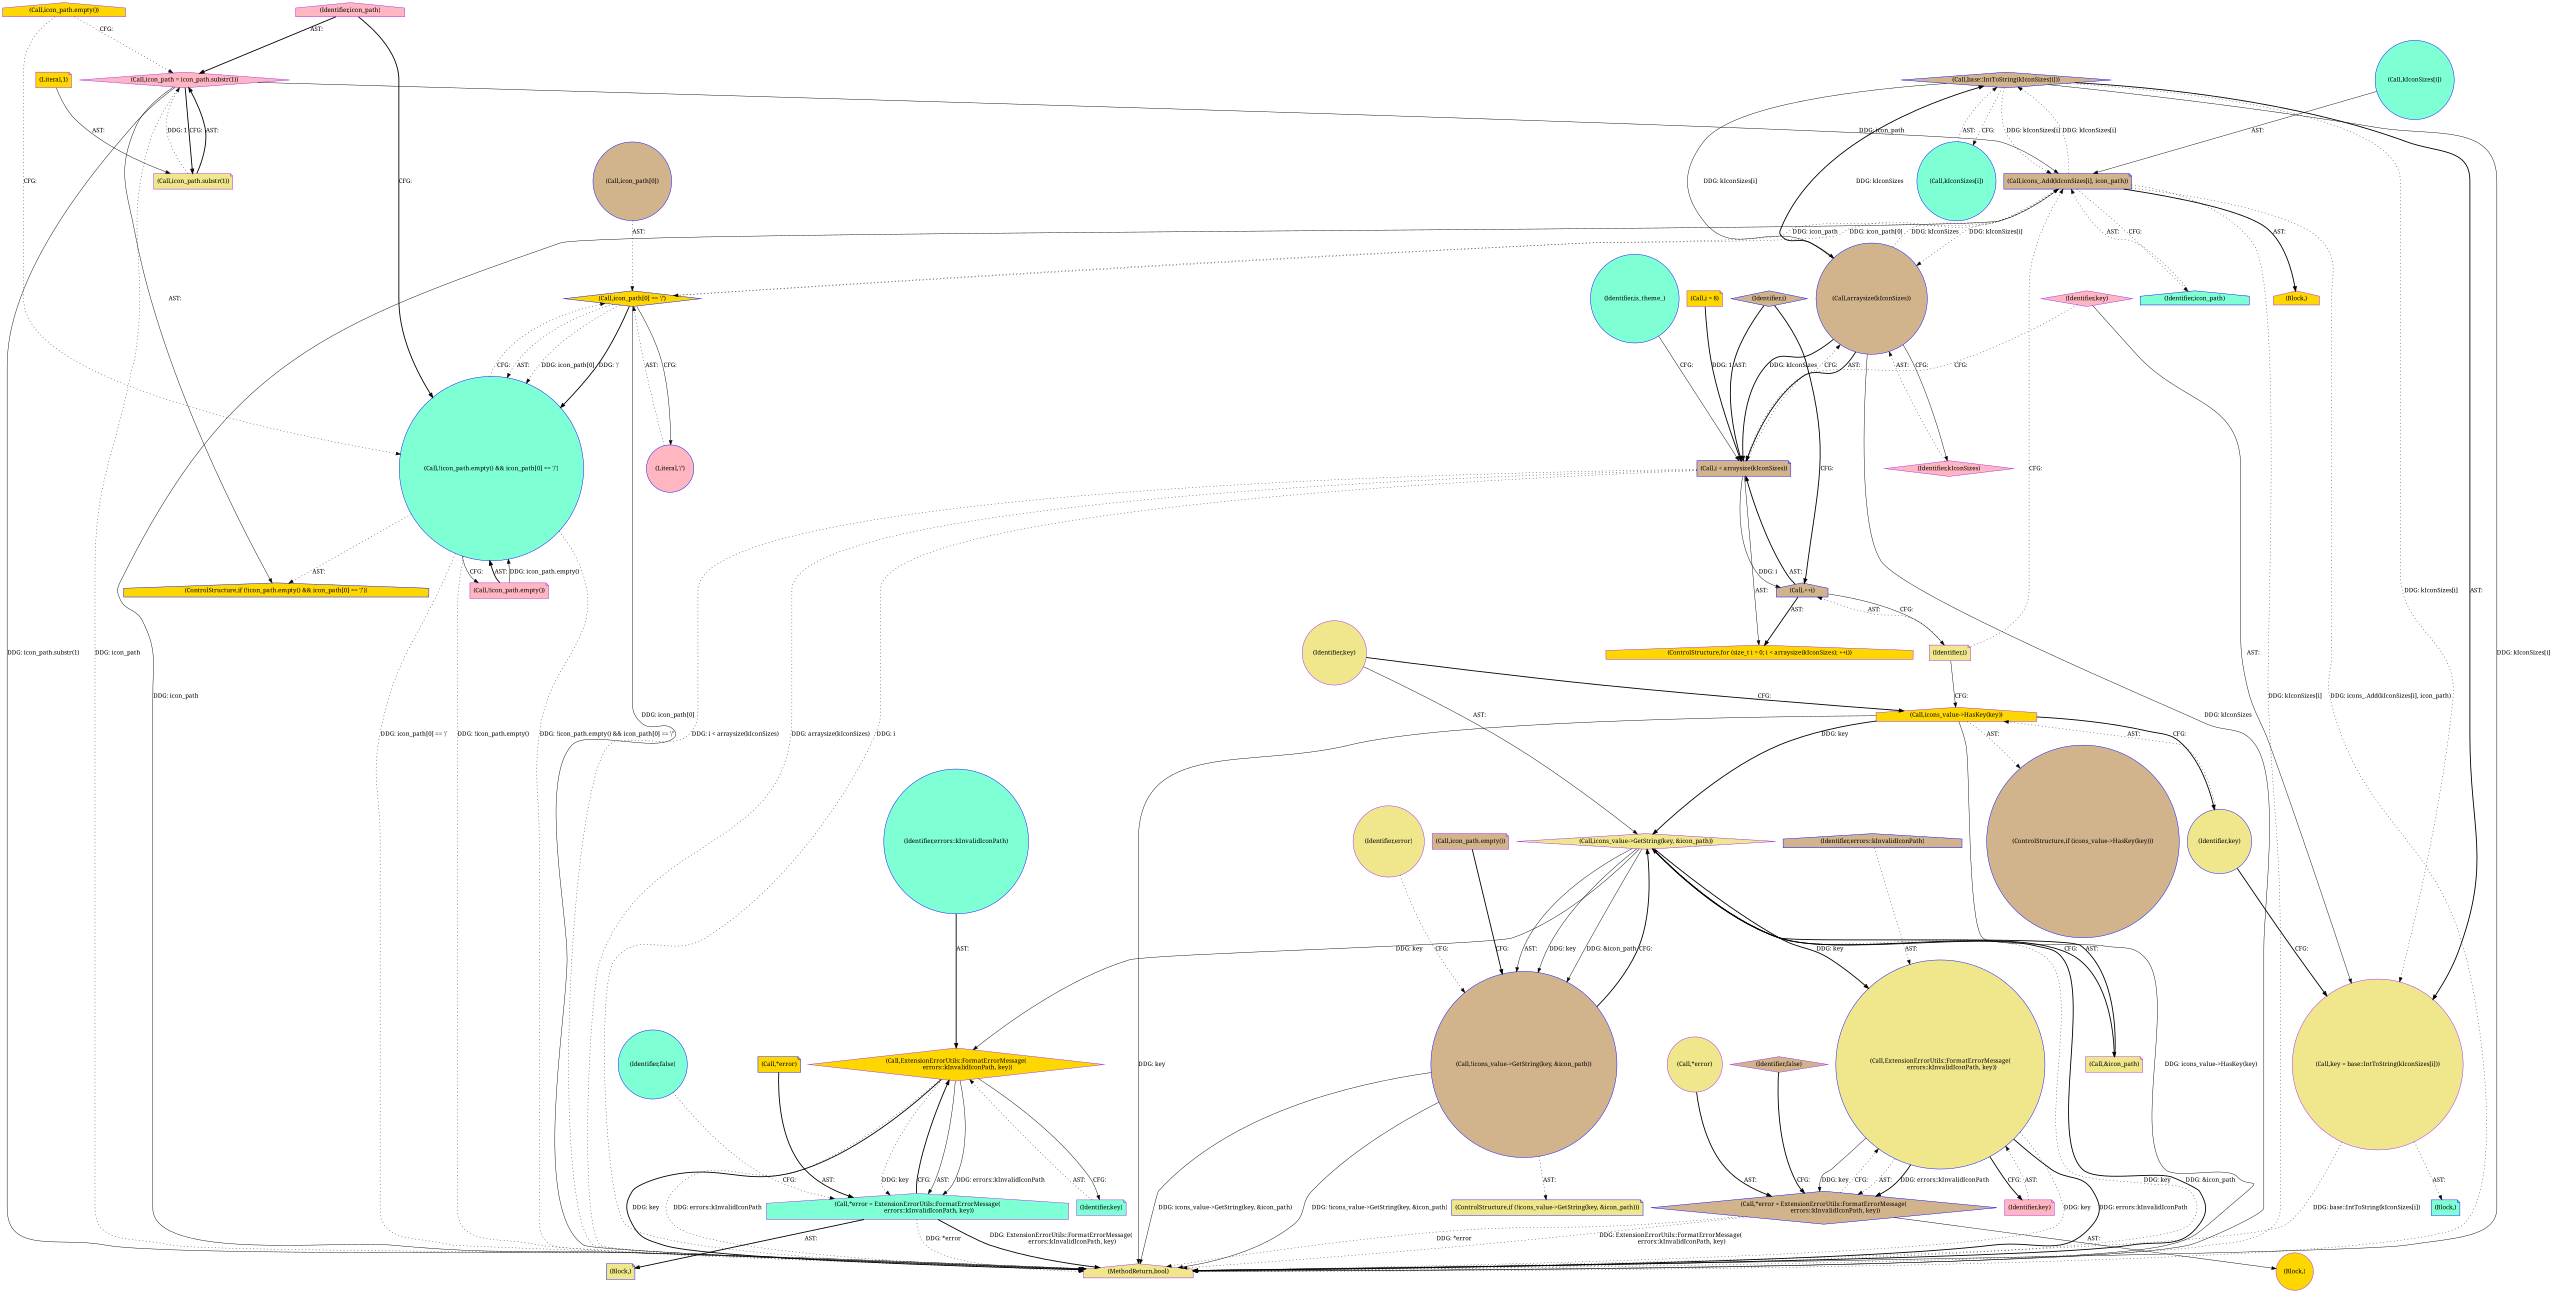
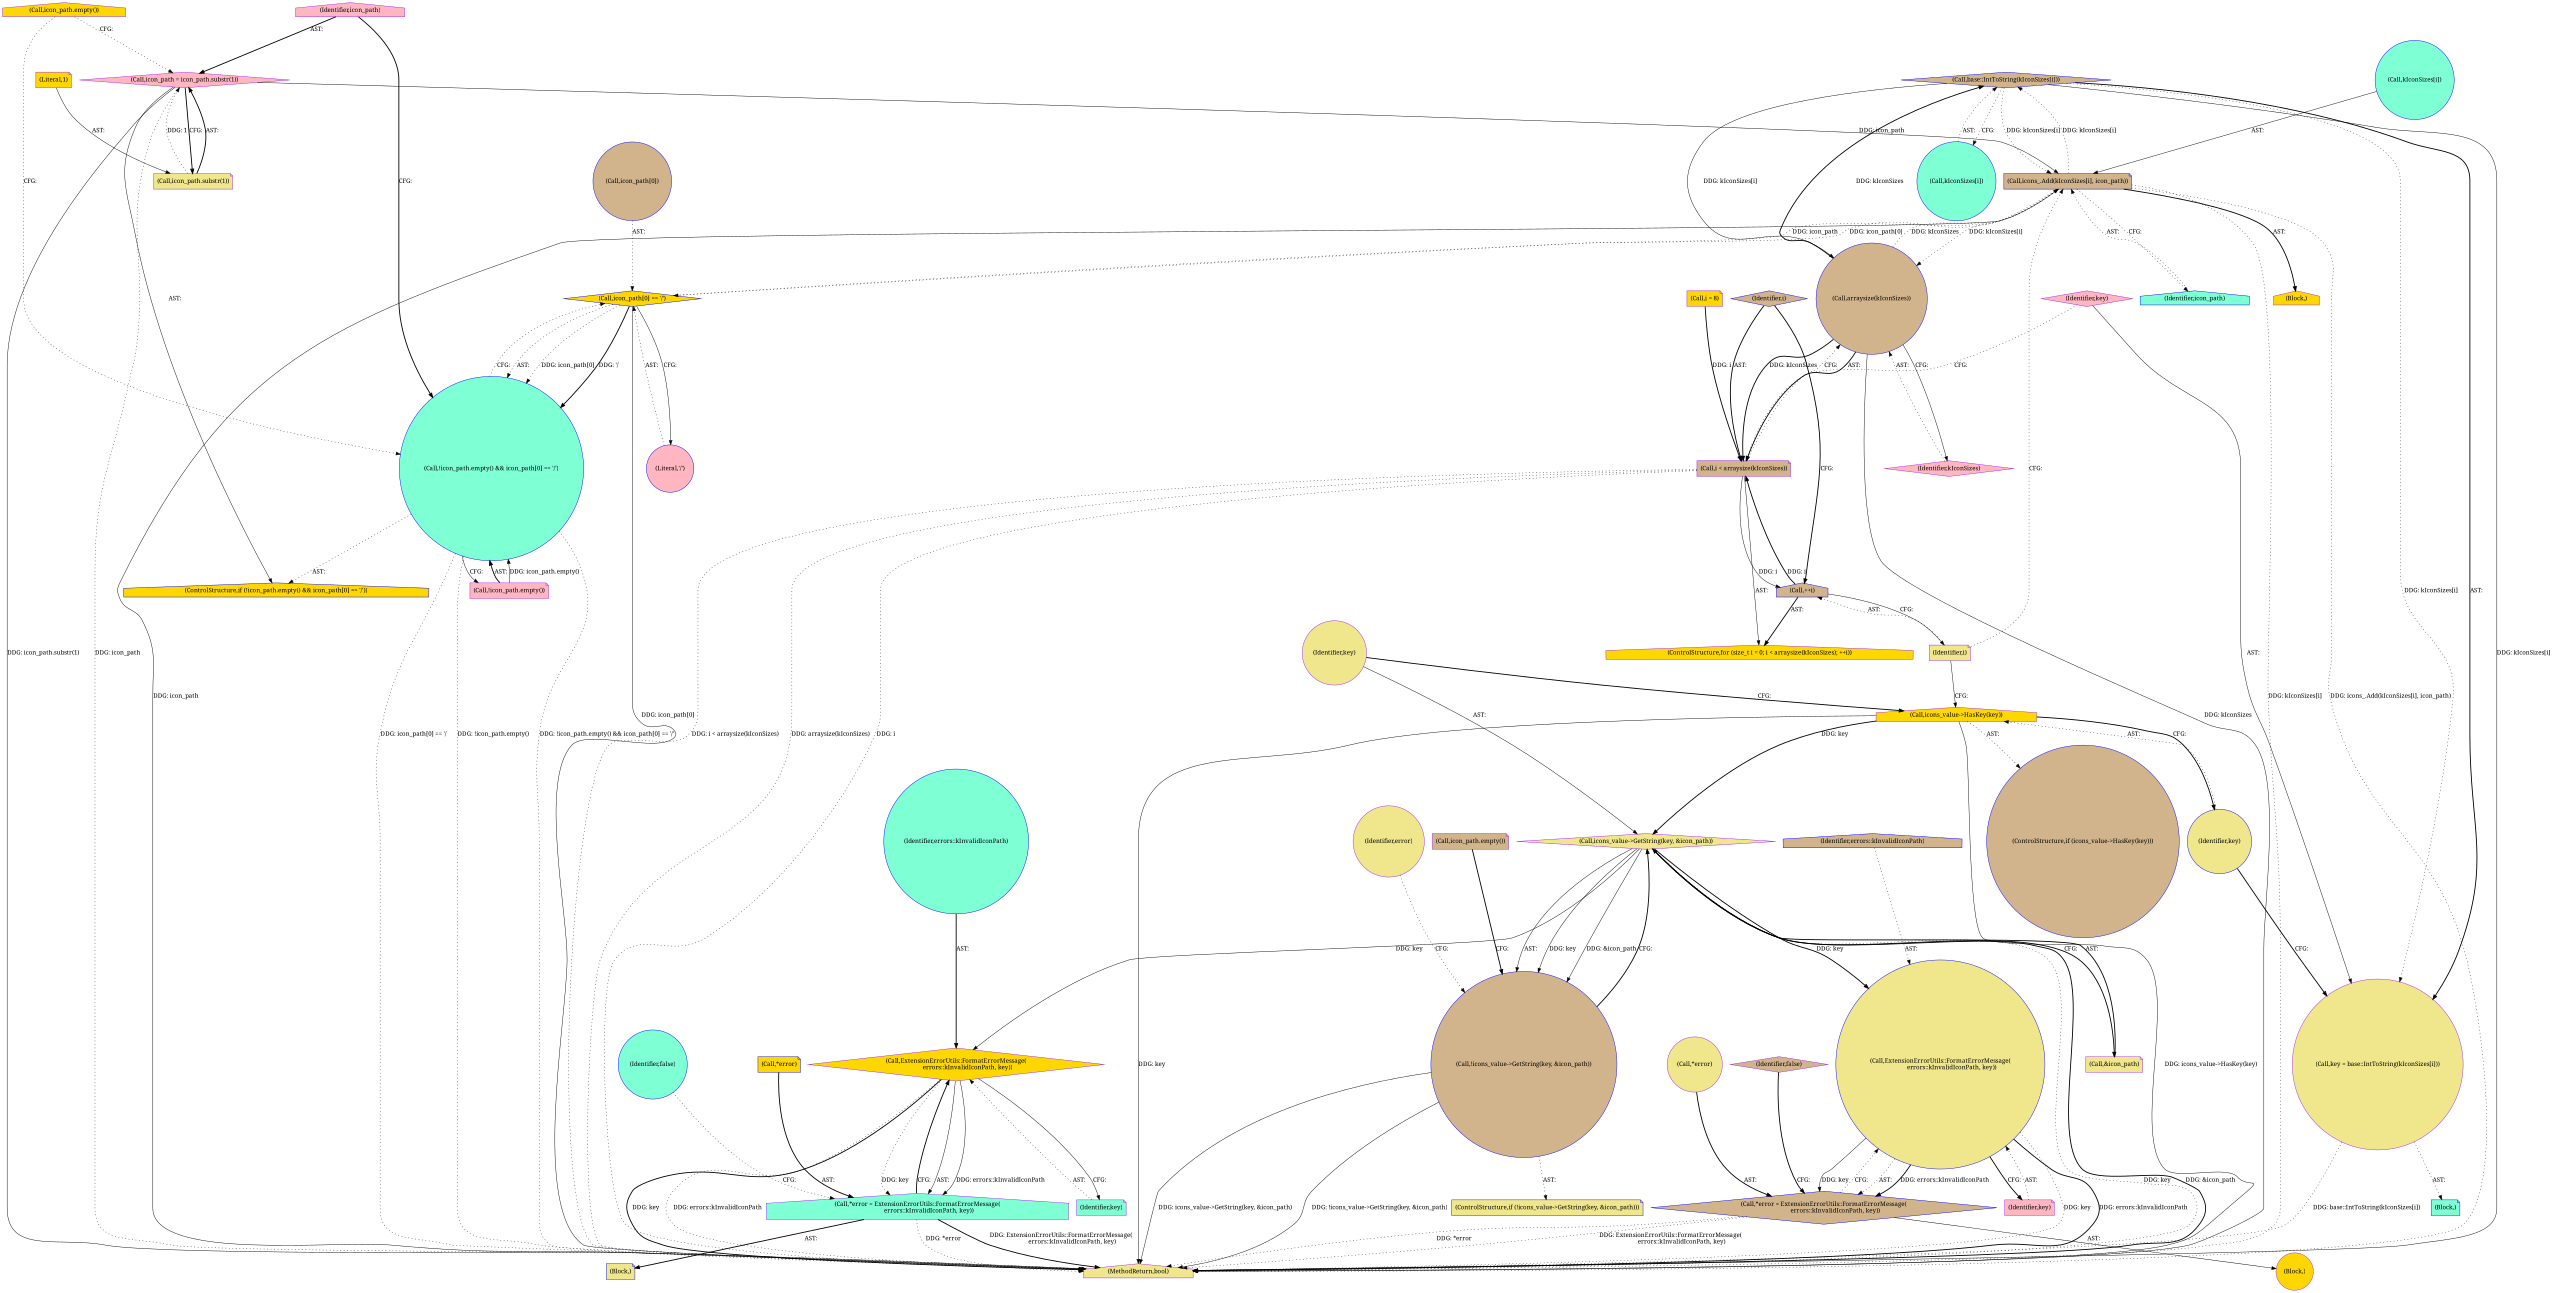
node "(Identifier,is_theme_)": removed
edge "(Call,i = 8)" -> "(Call,i < arraysize(kIconSizes))": label "DDG: 1" -> "DDG: i"
node "(Call,i < arraysize(kIconSizes))": color blue -> purple
edge "(Call,++i)" -> "(Call,i < arraysize(kIconSizes))": label "AST: " -> "DDG: i"
